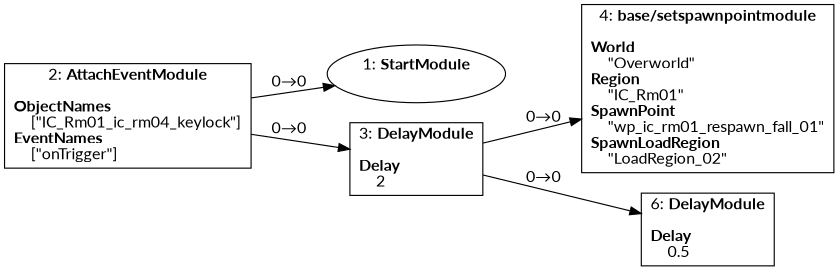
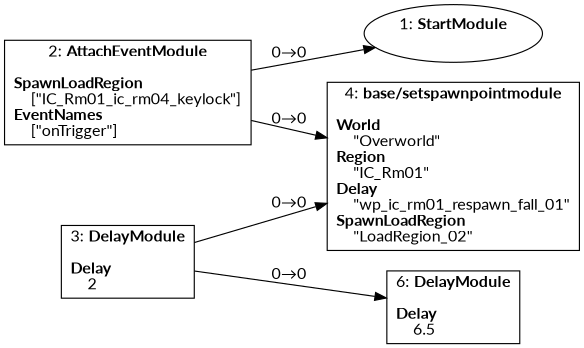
node "2:": text "ObjectNames" -> "SpawnLoadRegion"
node "4:": text "SpawnPoint" -> "Delay"
edge "2:" -> "3:": now "2:" -> "4:"
node "6:": text "0.5" -> "6.5"
